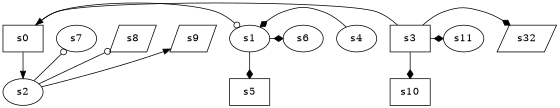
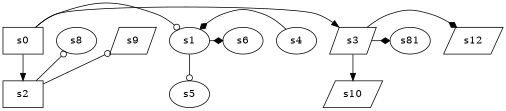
edge "s3" -> "s0": reversed
node "s7": removed
node "s8": shape parallelogram -> ellipse
node "s3": shape box -> parallelogram
node "s11": label "s11" -> "s81"
node "s32": label "s32" -> "s12"
edge "s1" -> "s5": arrowhead diamond -> odot
edge "s3" -> "s10": arrowhead diamond -> normal
edge "s2" -> "s9": arrowhead normal -> odot
node "s2": shape ellipse -> box
node "s5": shape box -> ellipse
node "s10": shape box -> parallelogram
